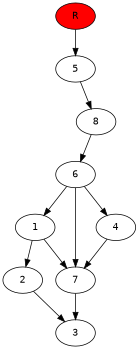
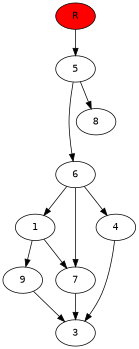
edge "8" -> "6": now "5" -> "6"
edge "4" -> "7": now "4" -> "3"
node "2": label "2" -> "9"
